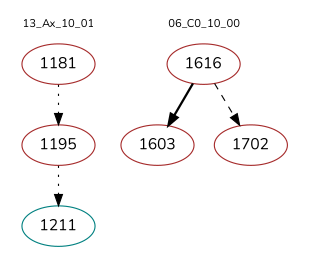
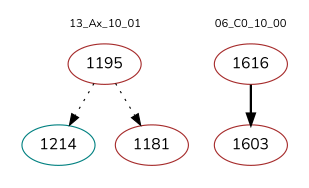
edge "1181" -> "1195": reversed
node "1702": removed
node "1211": label "1211" -> "1214"
